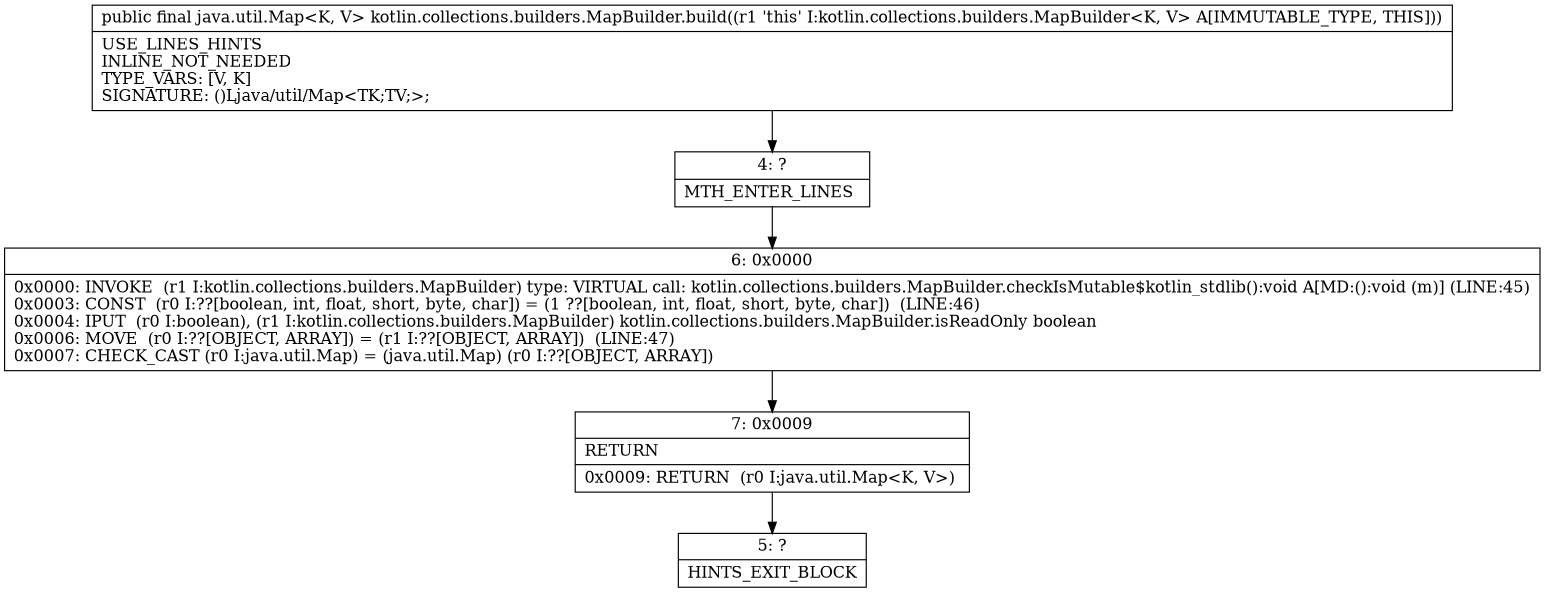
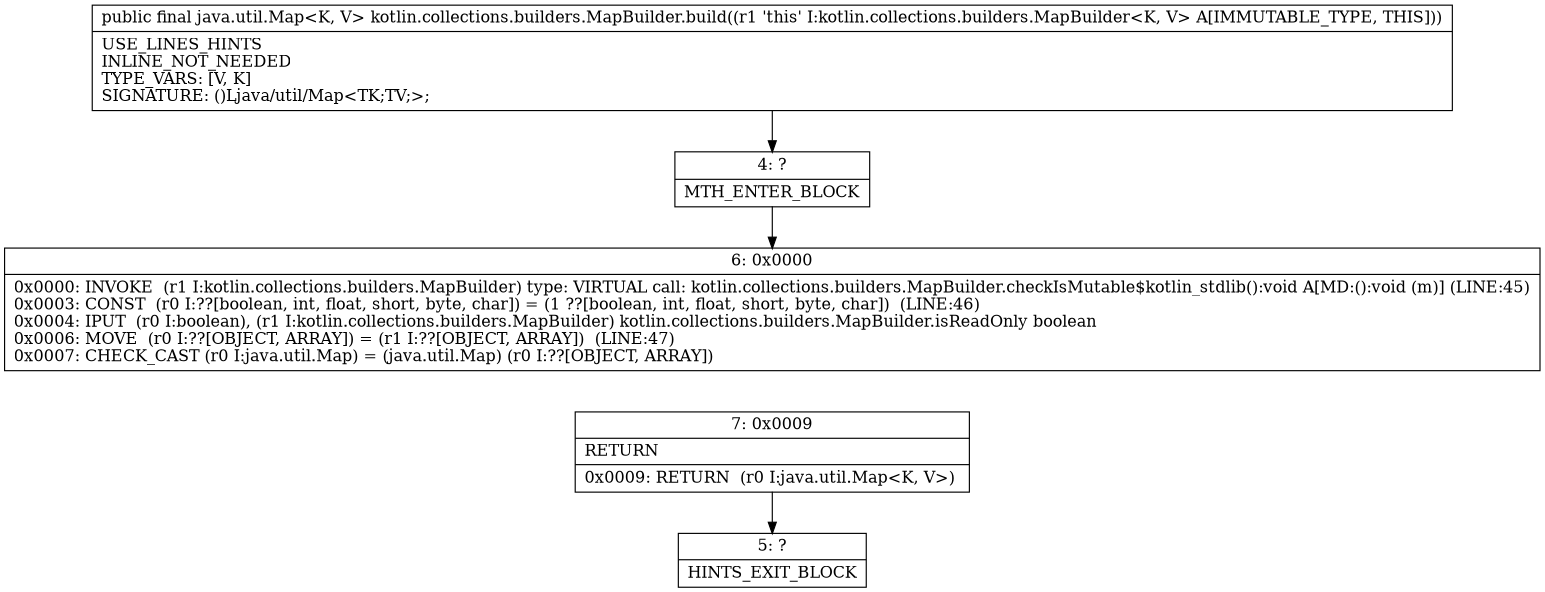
node "4: ?": text "MTH_ENTER_LINES" -> "MTH_ENTER_BLOCK"
edge "6: 0x0000" -> "7: 0x0009": removed
